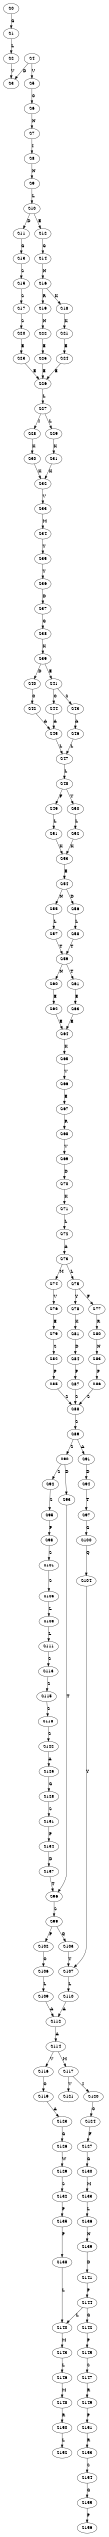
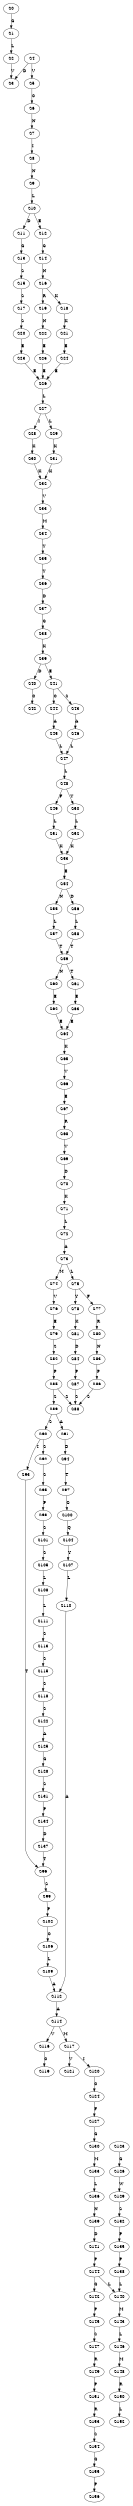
edge "S42" -> "S45": removed, label "A"
edge "S88" -> "S89": now "S85" -> "S89"
edge "S90" -> "S93": label "D" -> "I"
node "S103": removed
edge "S119" -> "S123": removed, label "A"
